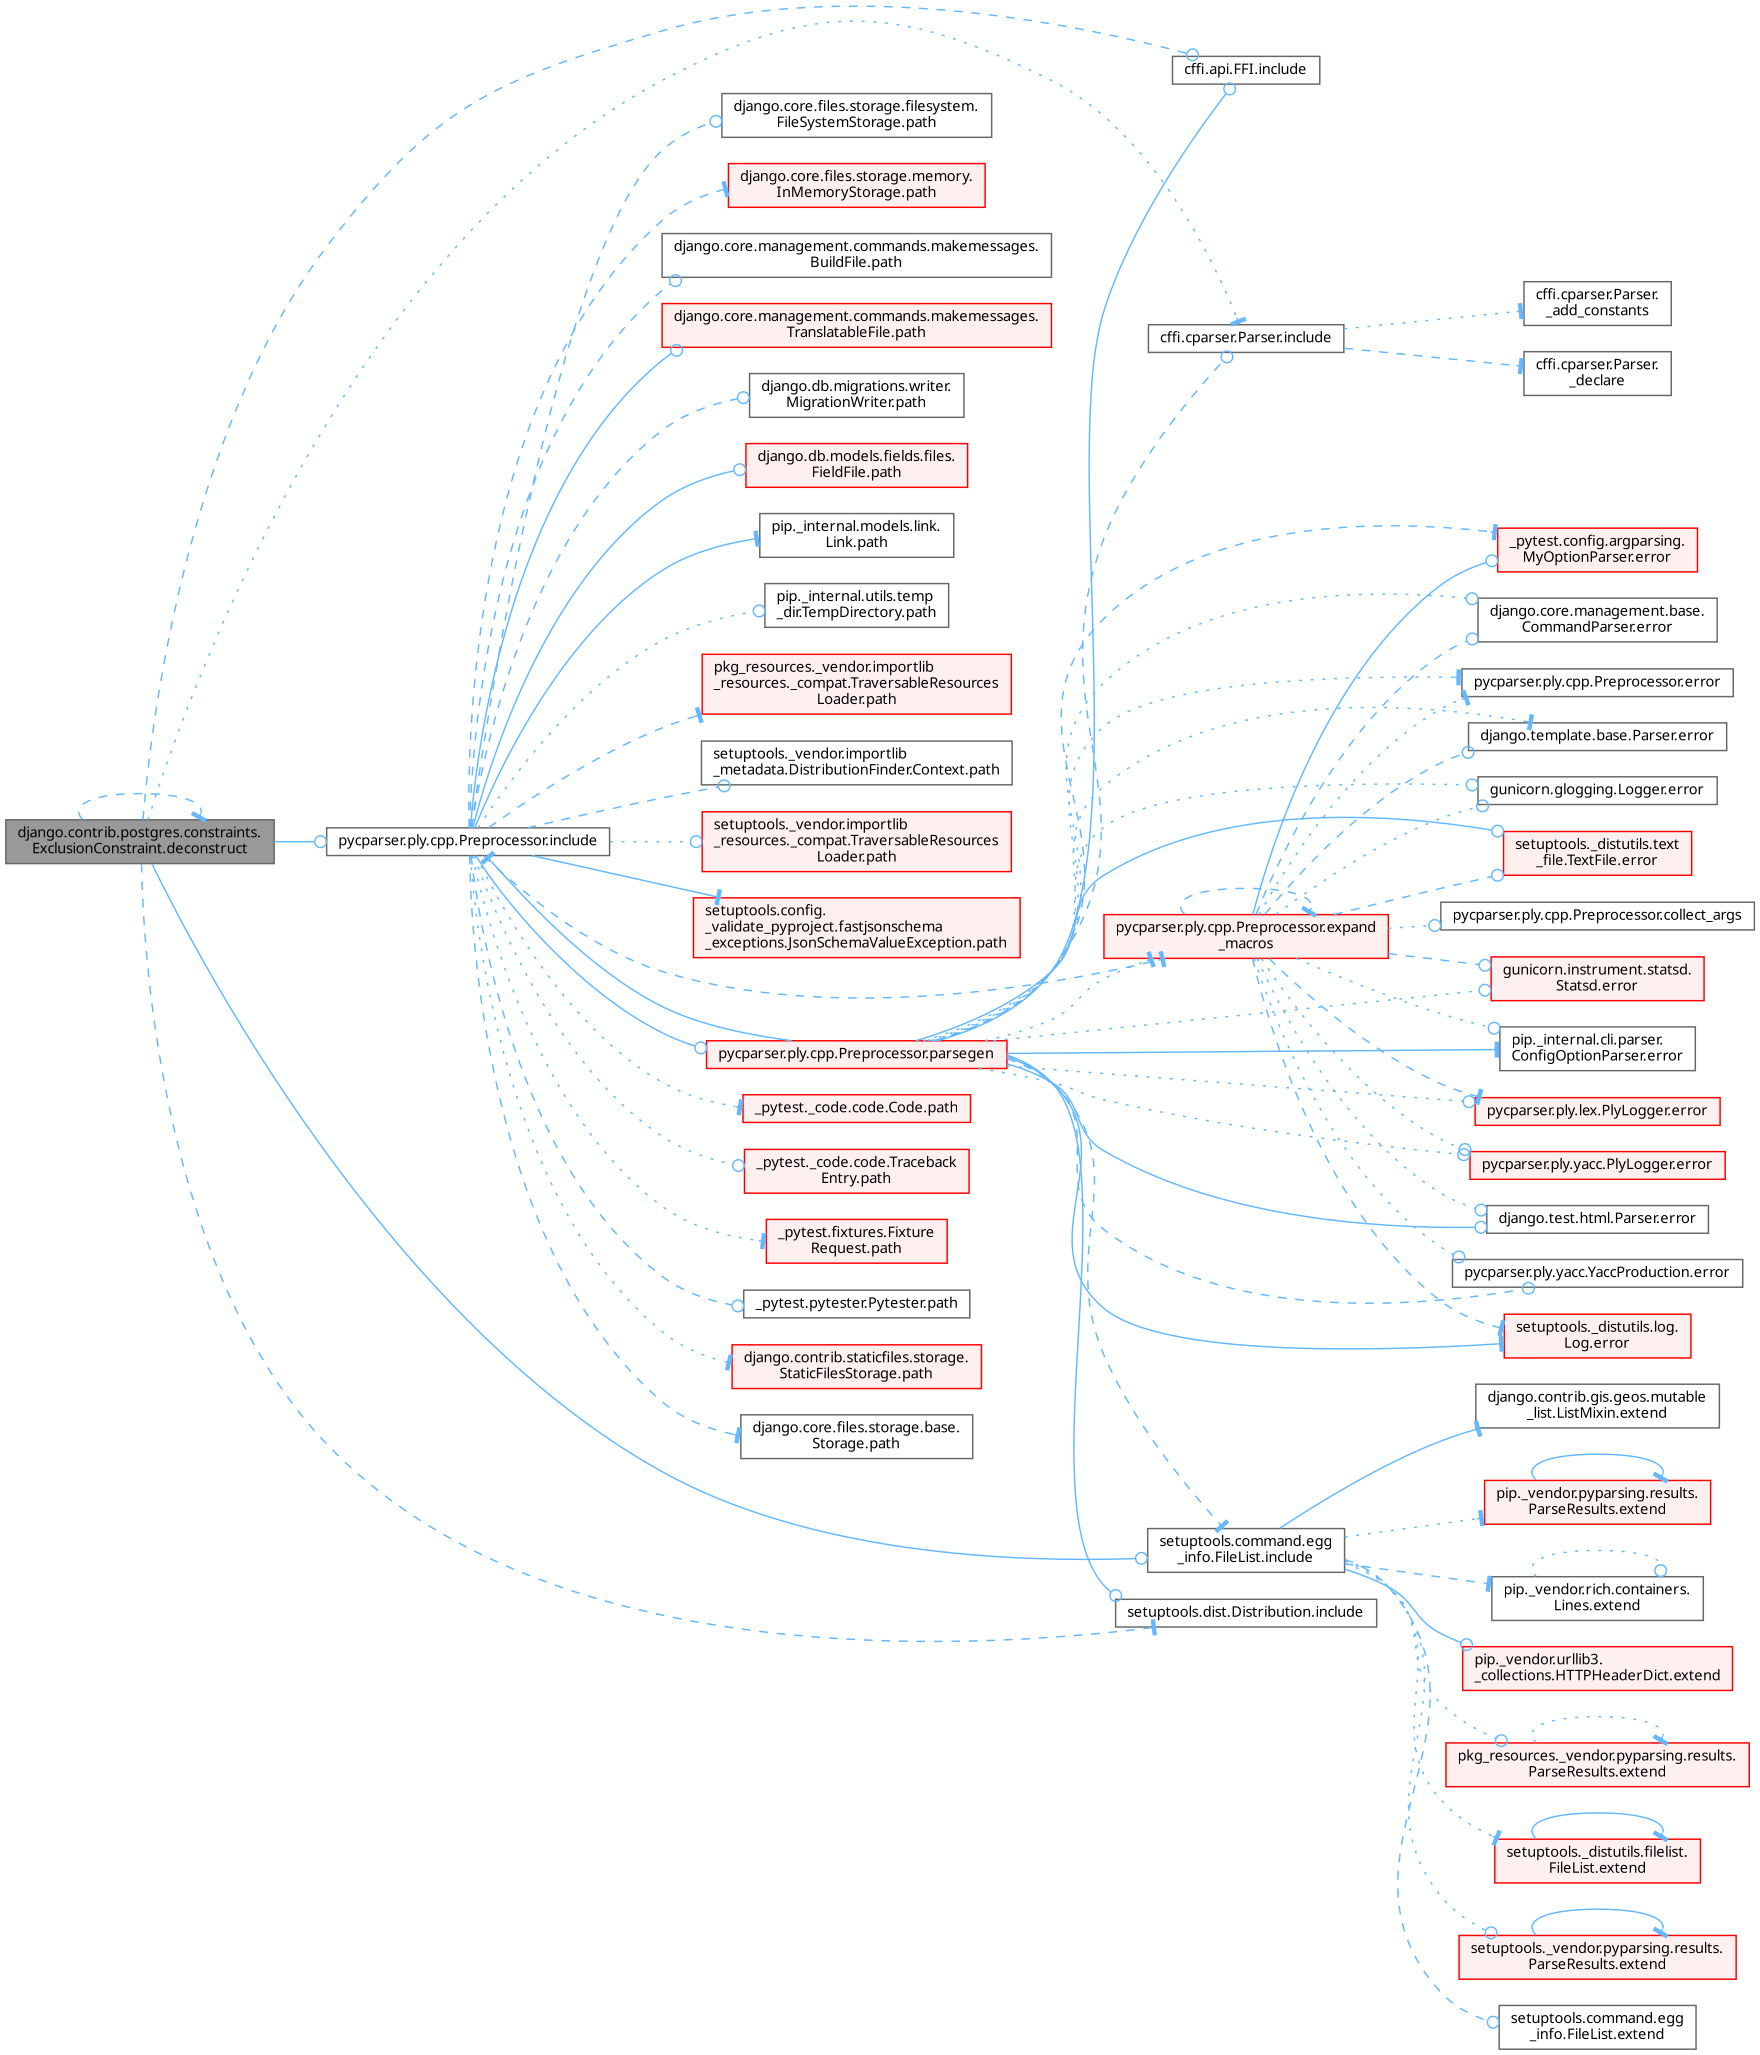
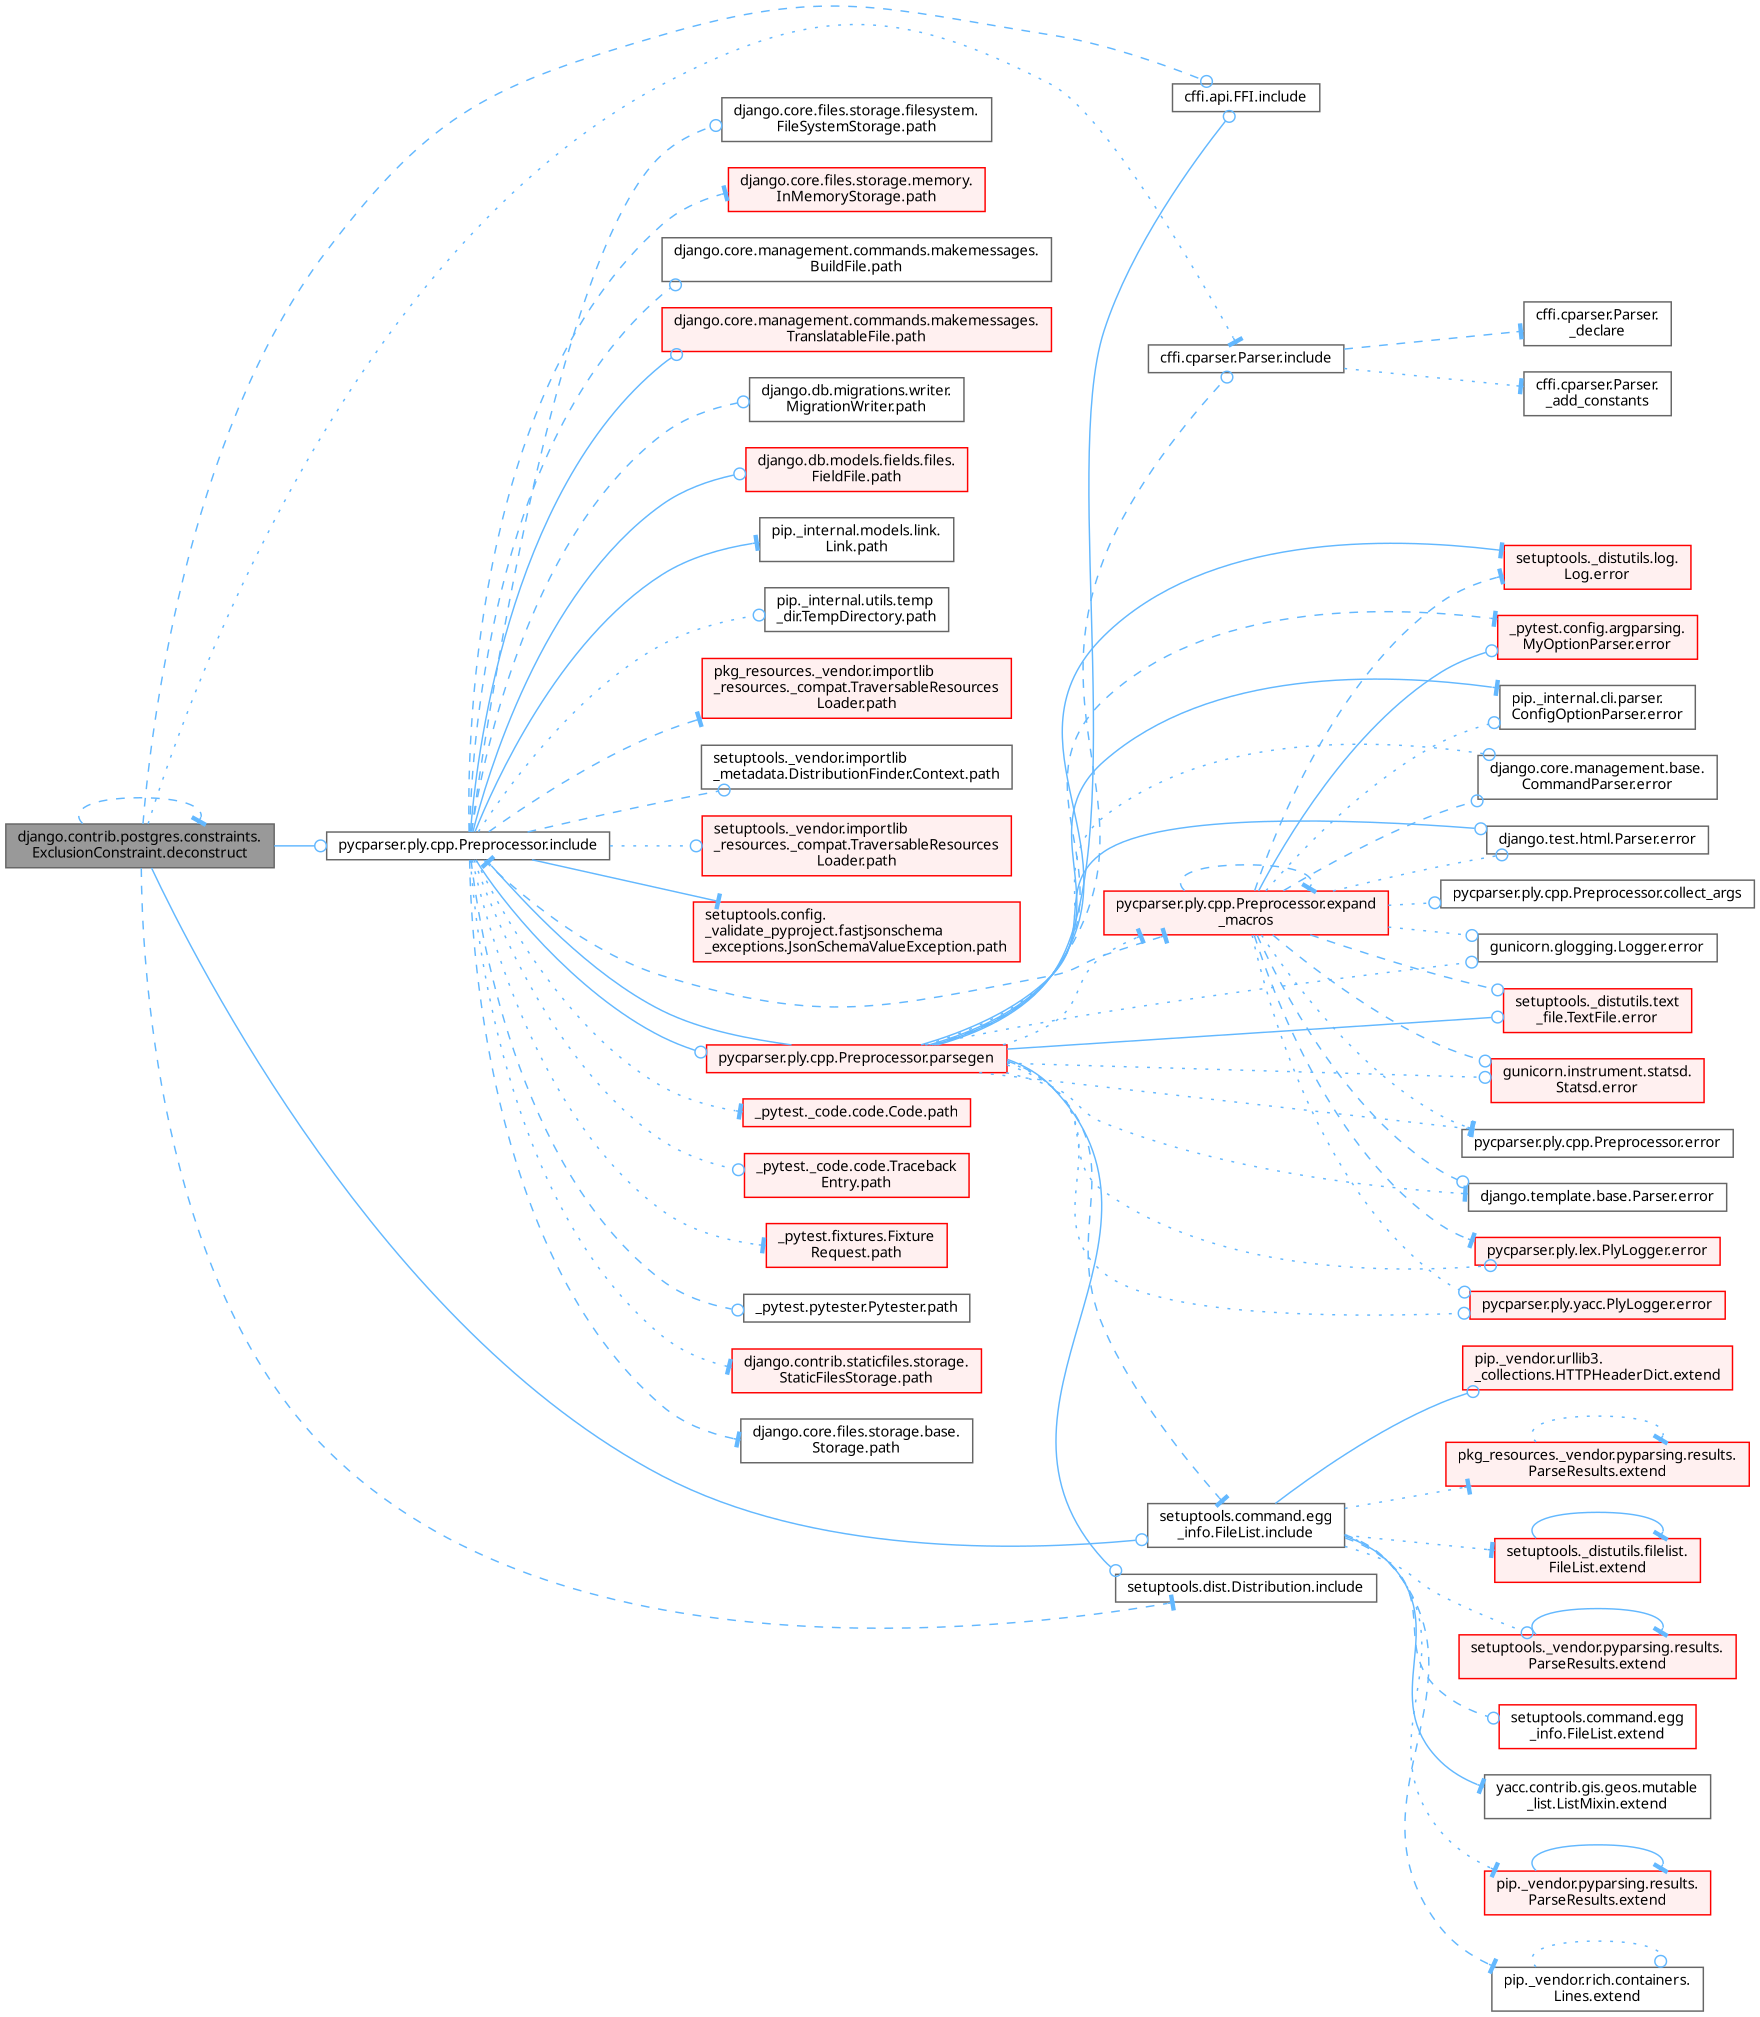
node "pycparser.ply.yacc.YaccProduction.error": removed
node "django.contrib.gis.geos.mutable _list.ListMixin.extend": label "django.contrib.gis.geos.mutable _list.ListMixin.extend" -> "yacc.contrib.gis.geos.mutable _list.ListMixin.extend"
edge "setuptools.command.egg _info.FileList.include" -> "pkg_resources._vendor.pyparsing.results. ParseResults.extend": arrowhead odot -> tee
node "setuptools.command.egg _info.FileList.extend": color grey40 -> red
